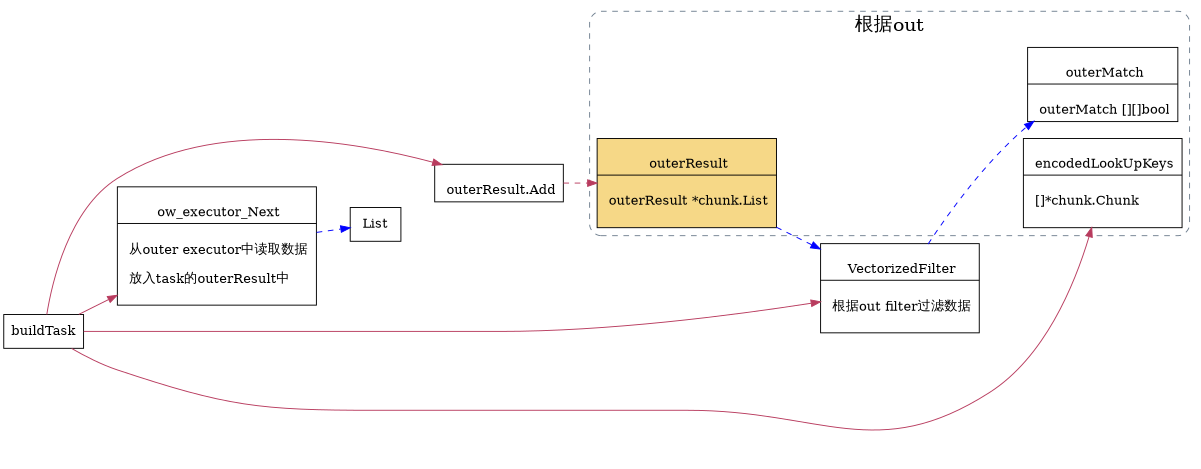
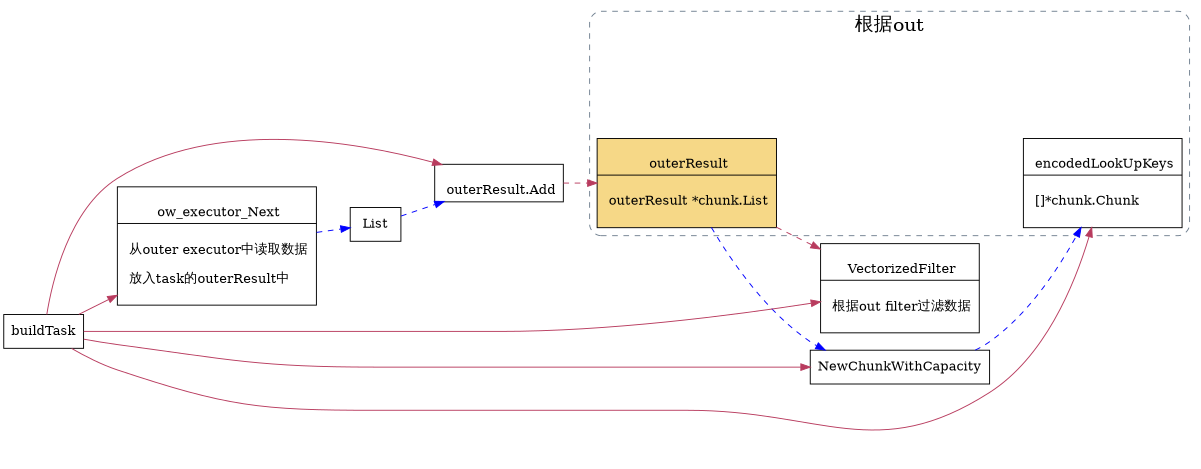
node "outerMatch": removed
edge "List" -> "outerResult.Add": added
edge "outerResult" -> "VectorizedFilter": color blue -> #b83b5e
node "NewChunkWithCapacity": added
